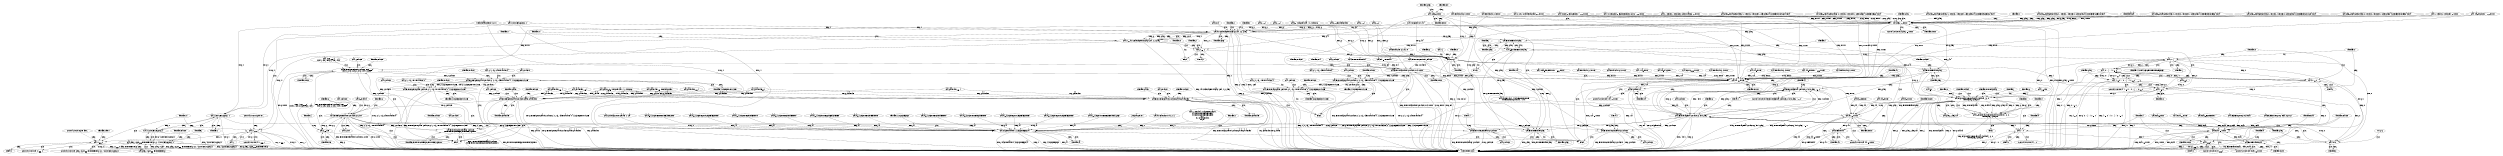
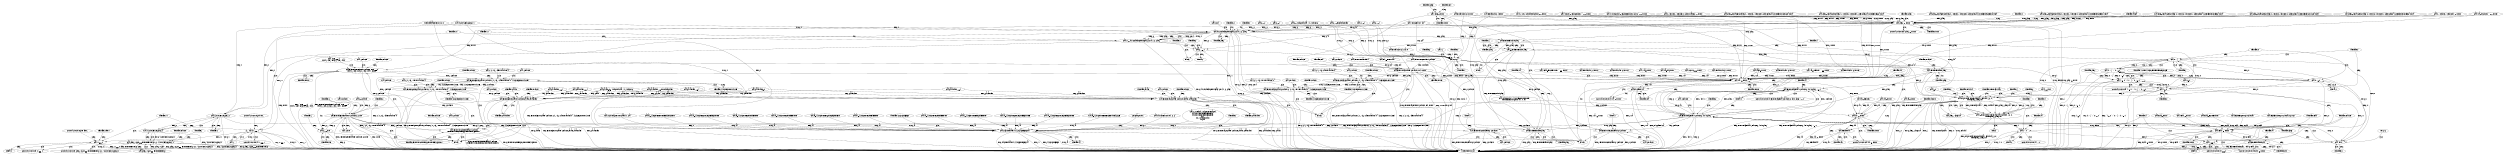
edge "(Call,*pkey=NULL)" -> "(Call,pkey != NULL)": label "AST: " -> "DDG: pkey"
node "(Call,rsa=NULL)": label "(Call,rsa=NULL)" -> "(Call,flags=NULL)"
